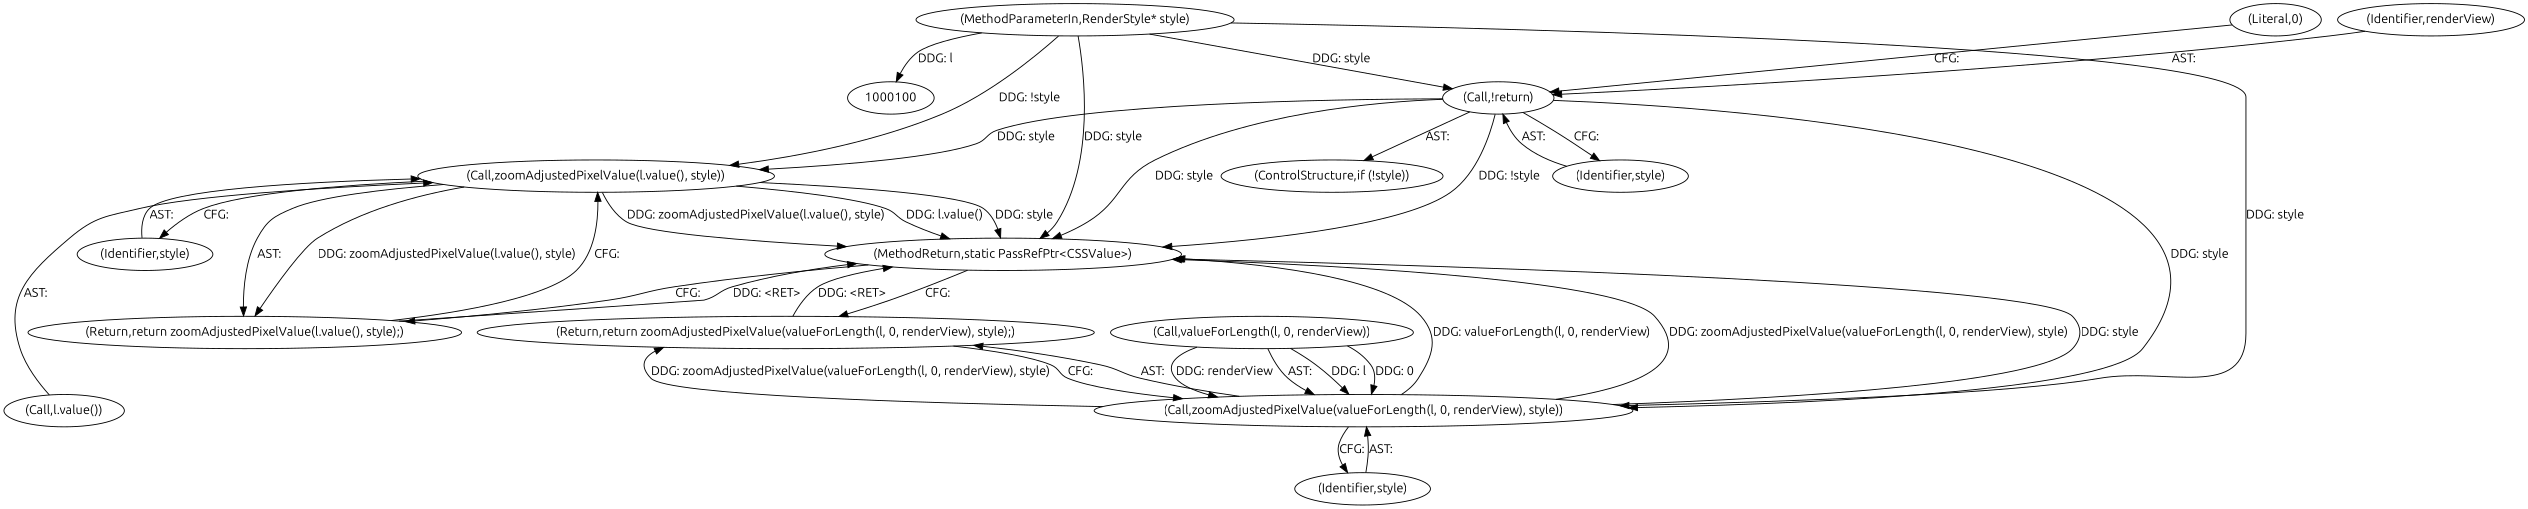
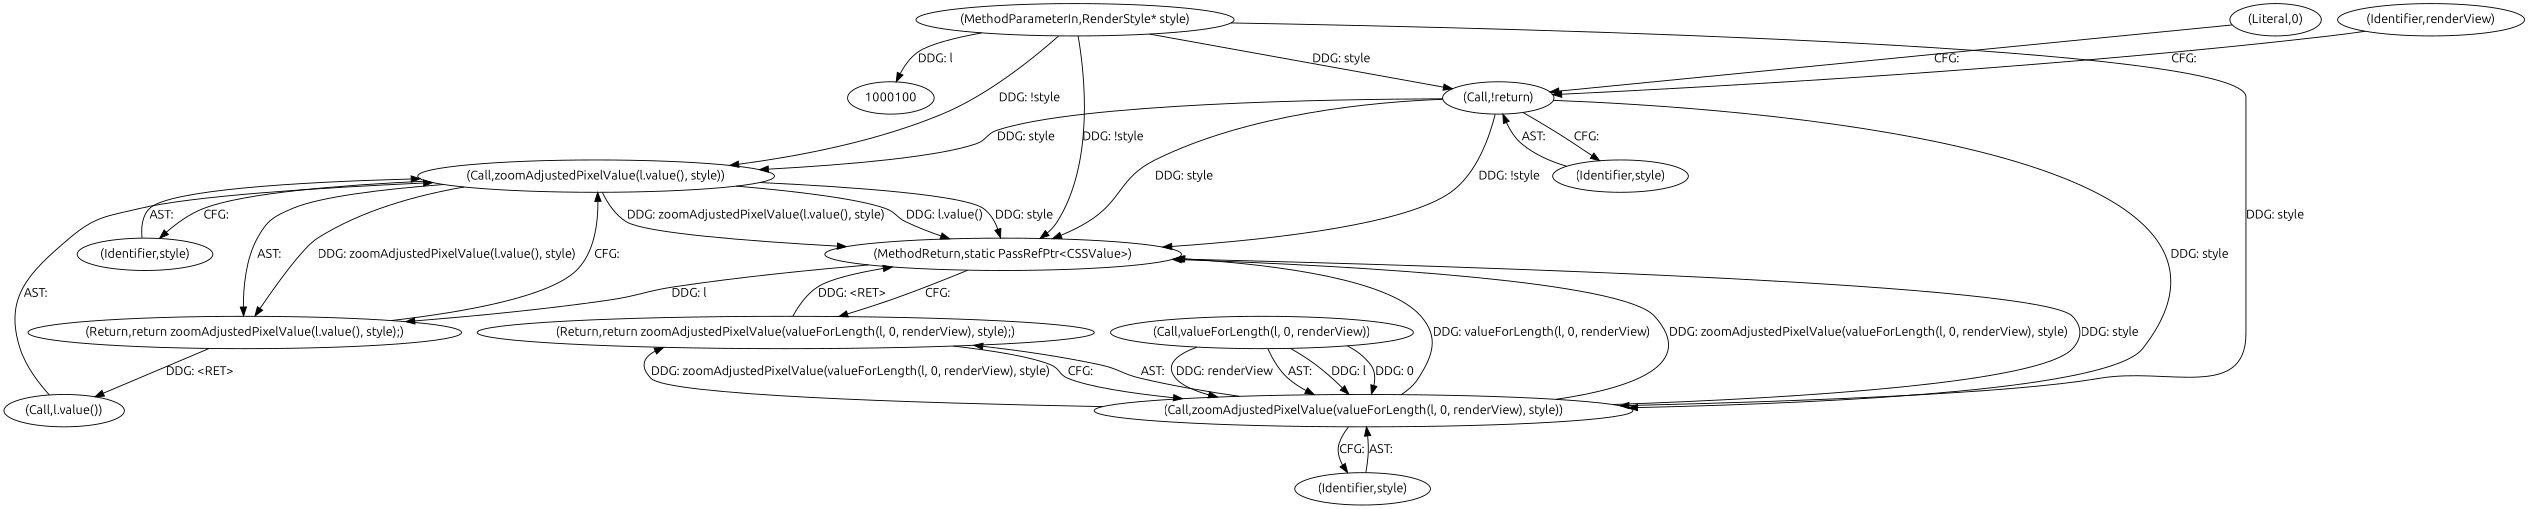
edge "(Identifier,renderView)" -> "(Call,!return)": label "AST: " -> "CFG: "
edge "(MethodParameterIn,RenderStyle* style)" -> "(MethodReturn,static PassRefPtr<CSSValue>)": label "DDG: style" -> "DDG: !style"
node "(ControlStructure,if (!style))": removed
edge "(MethodReturn,static PassRefPtr<CSSValue>)" -> "(Return,return zoomAdjustedPixelValue(l.value(), style);)": label "CFG: " -> "DDG: l"
edge "(Return,return zoomAdjustedPixelValue(l.value(), style);)" -> "(MethodReturn,static PassRefPtr<CSSValue>)": now "(Return,return zoomAdjustedPixelValue(l.value(), style);)" -> "(Call,l.value())"
